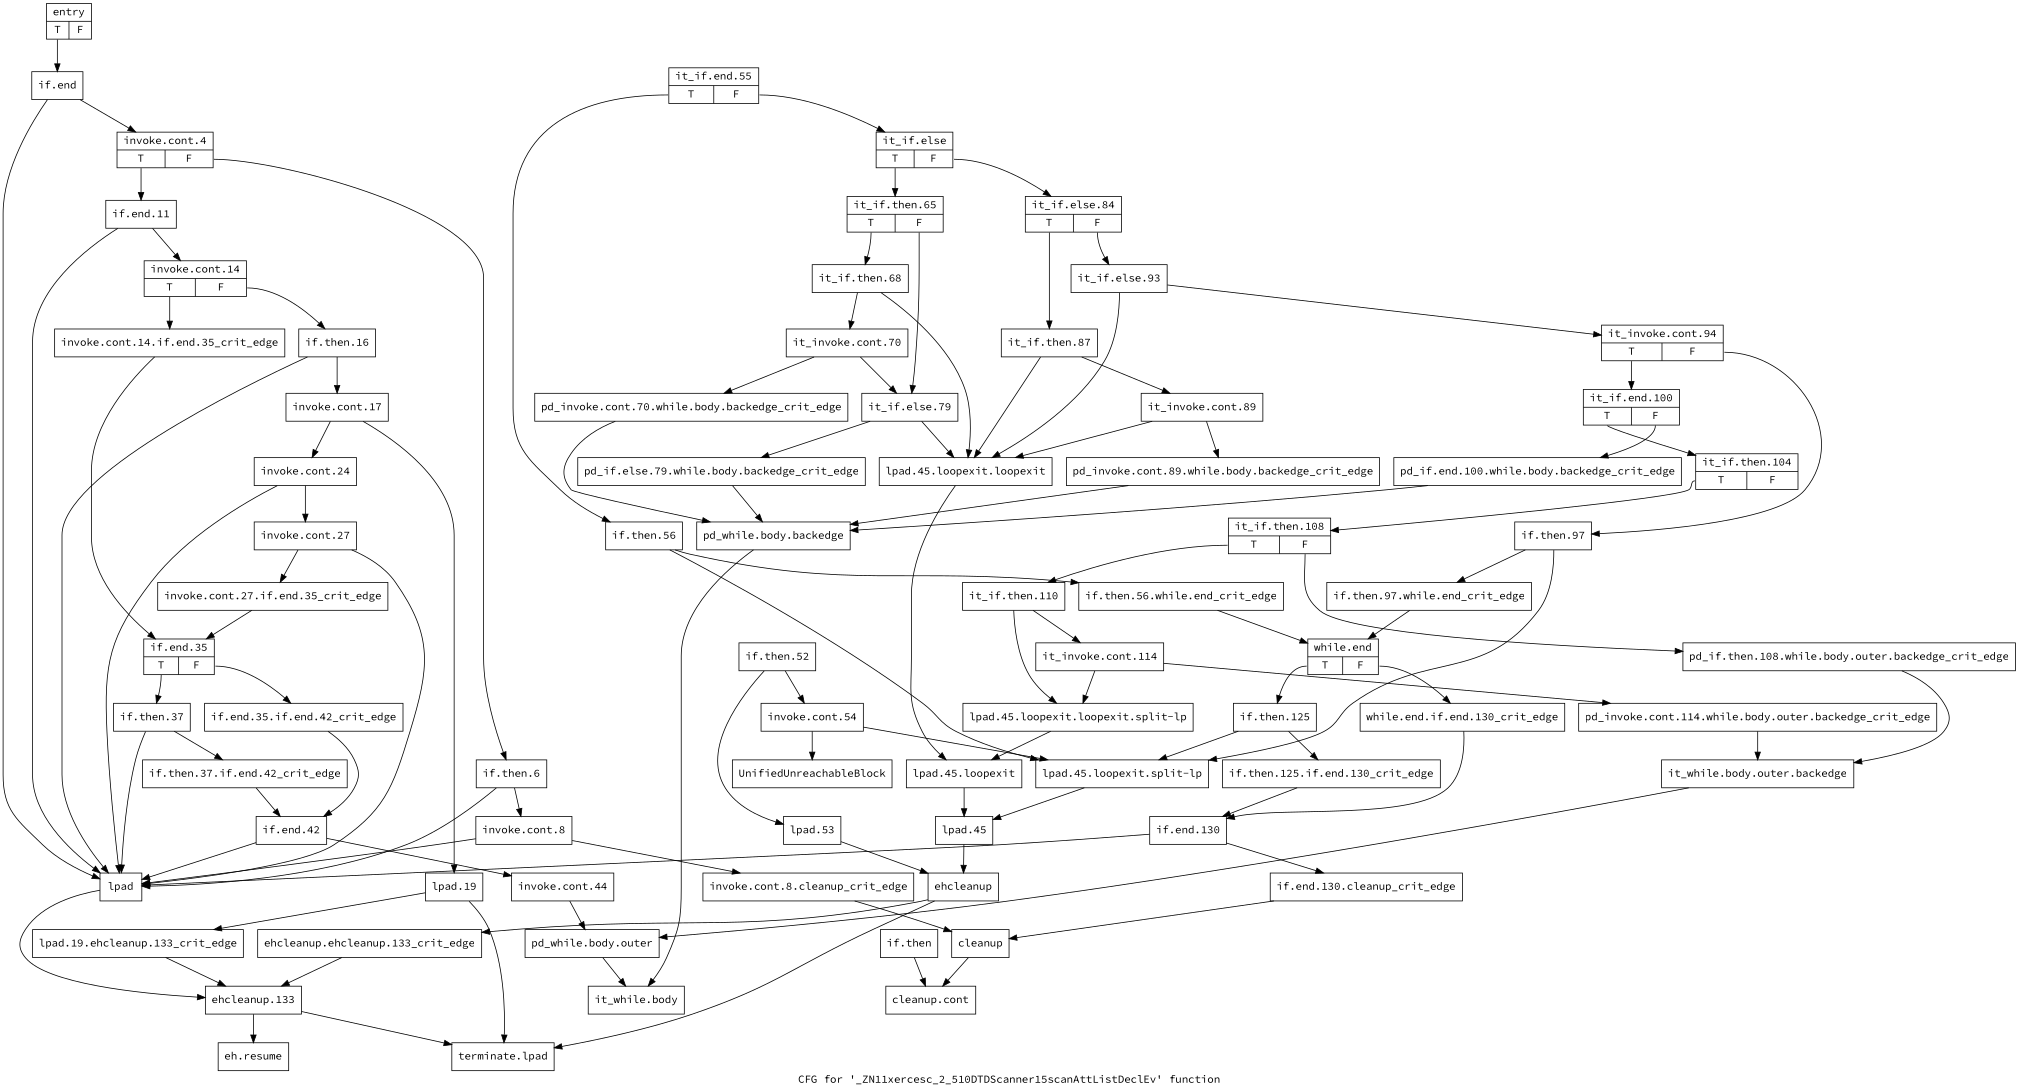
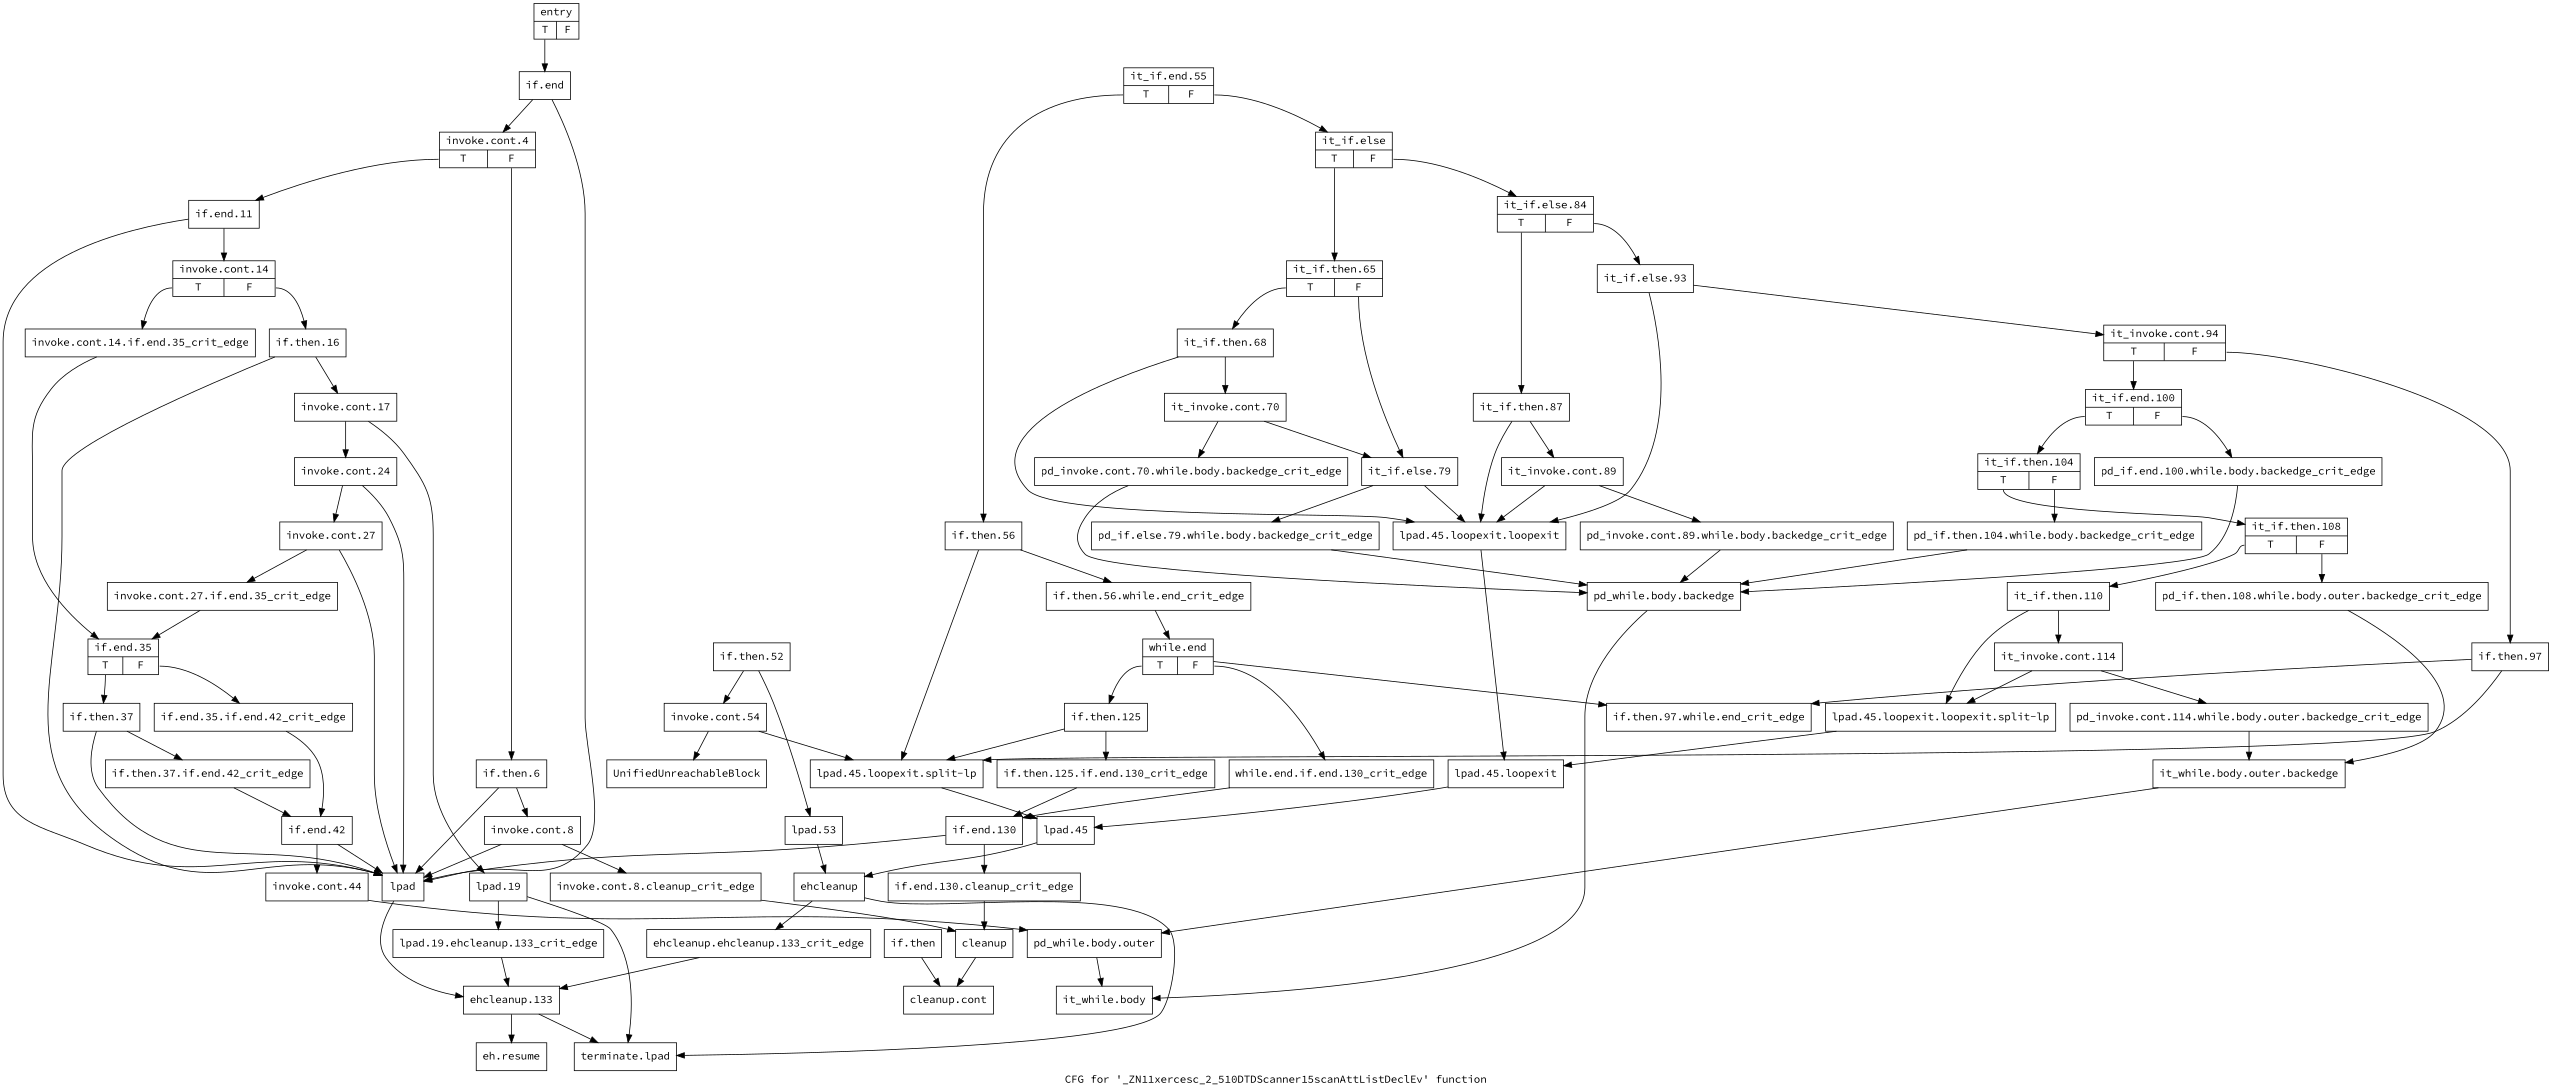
node "pd_if.then.104.while.body.backedge_crit_edge": added
edge "if.then.97.while.end_crit_edge" -> "while.end": reversed
